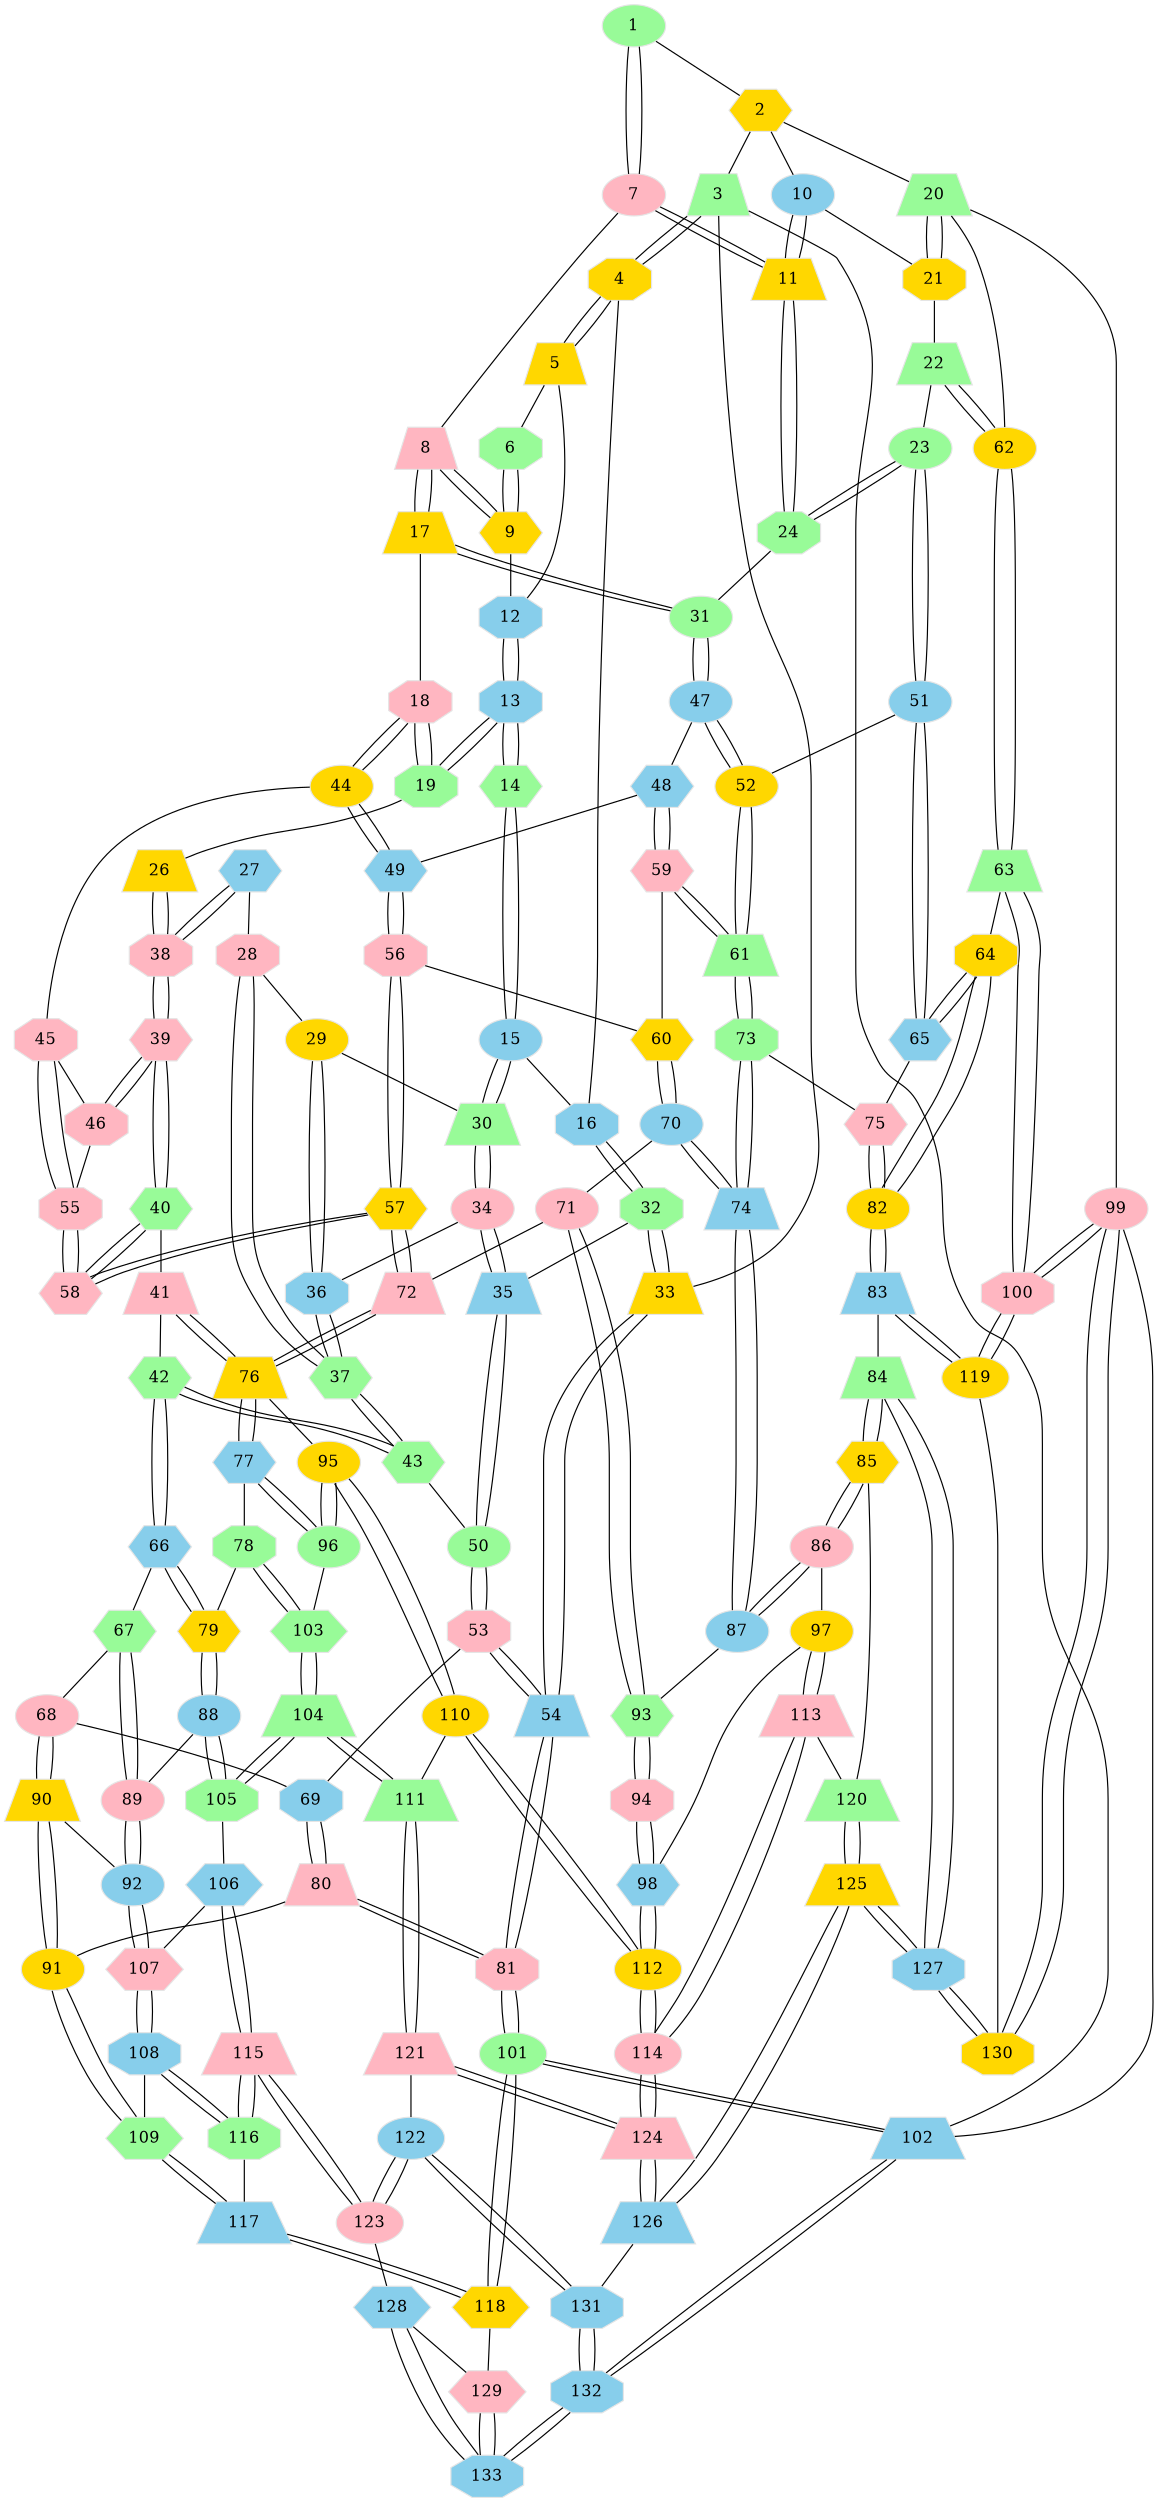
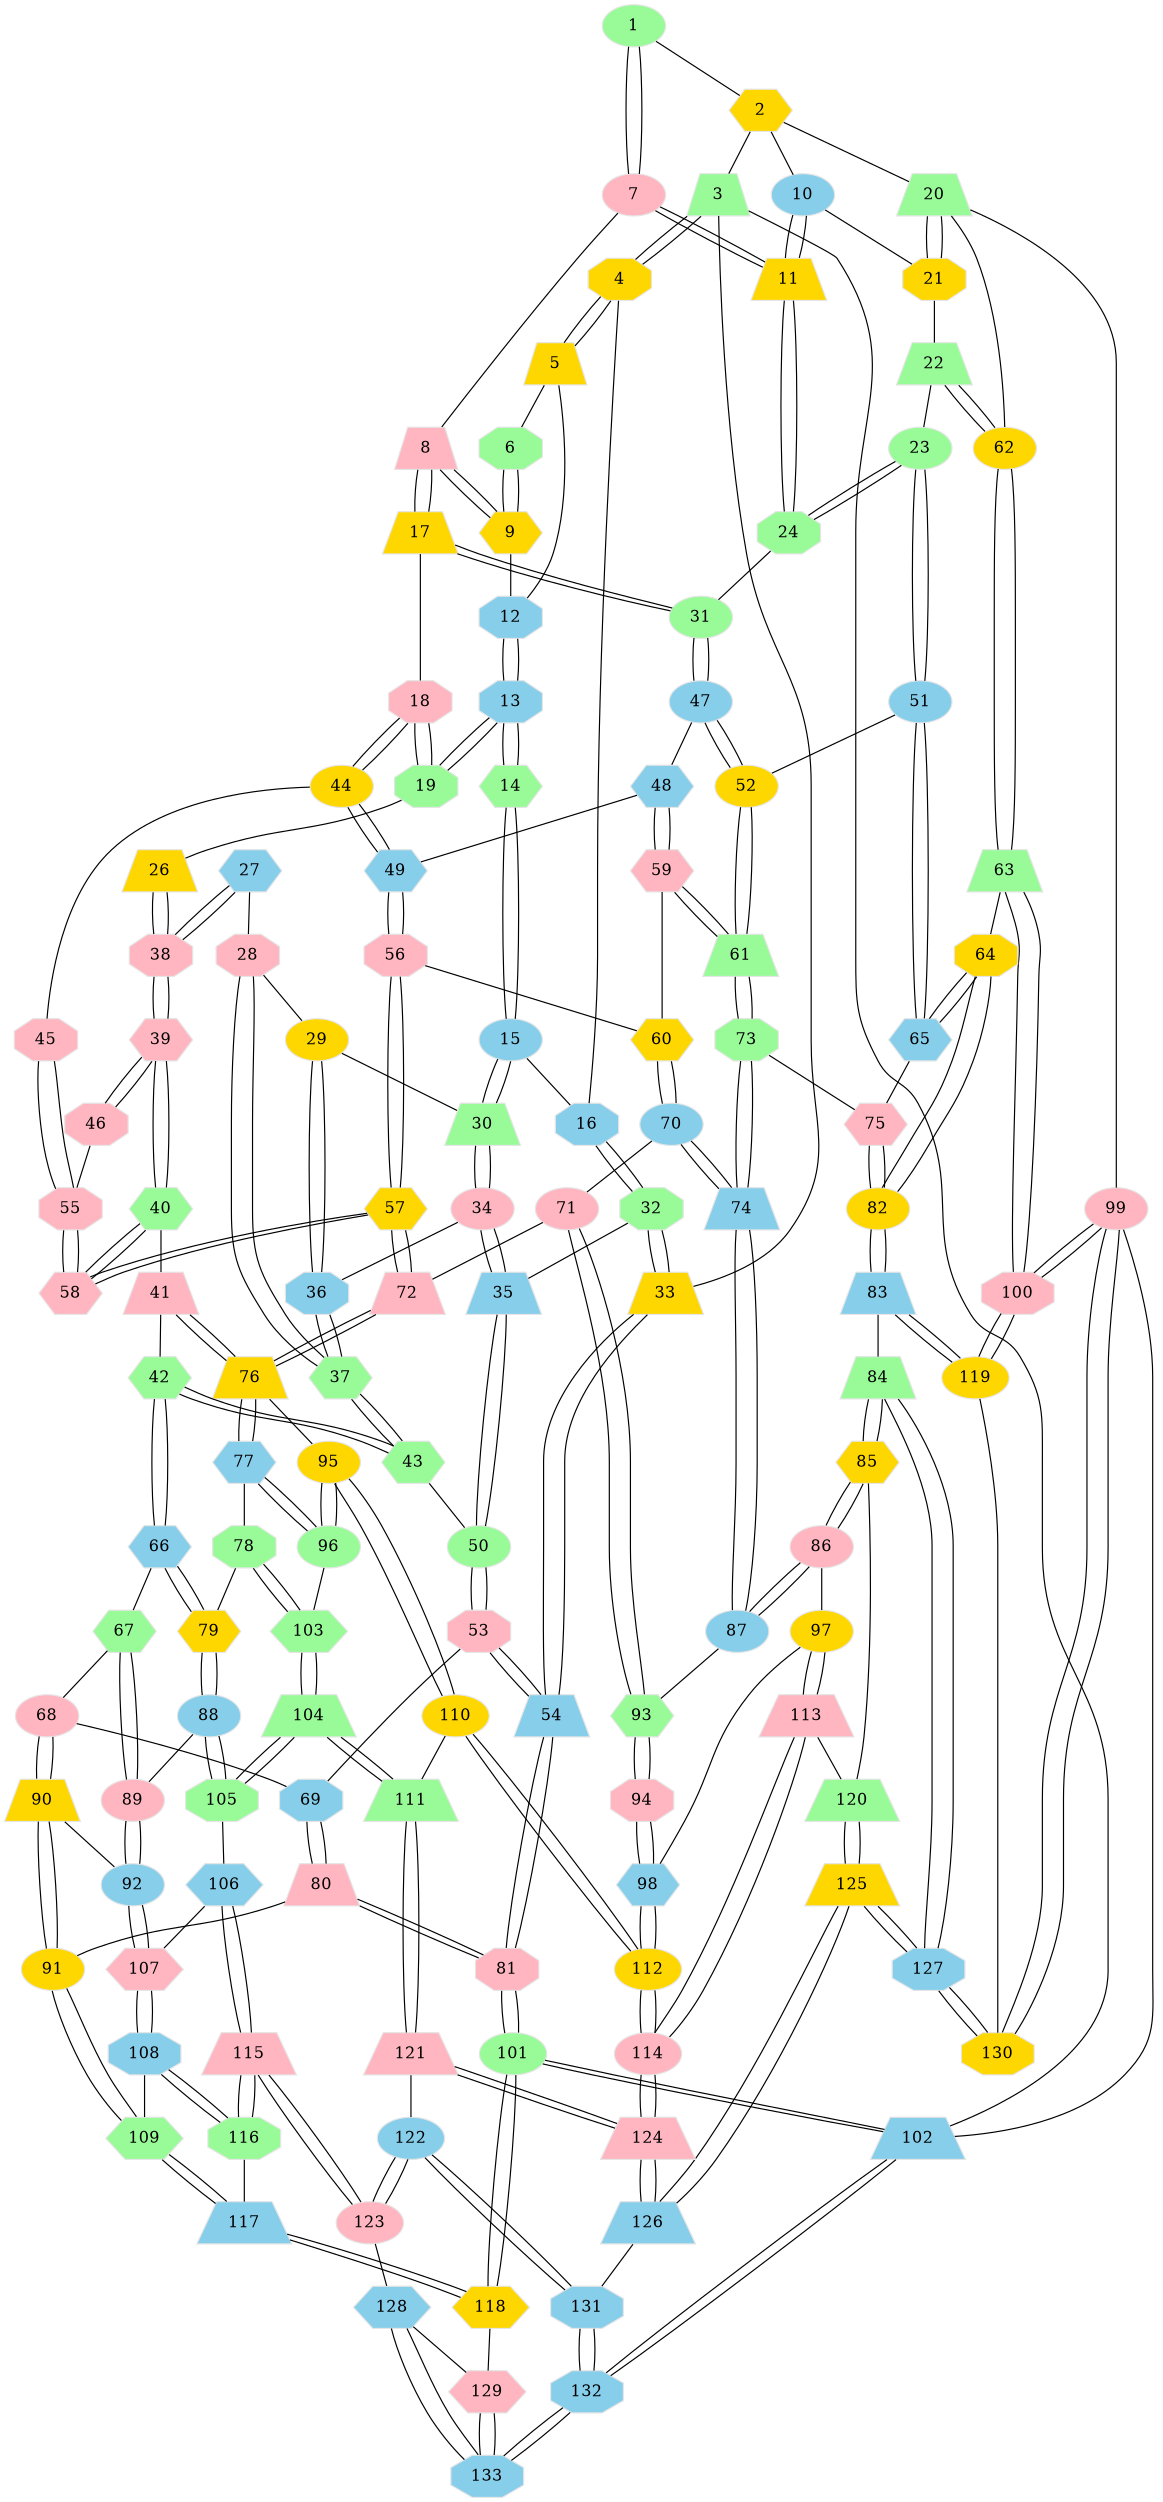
edge "45" -- "46": removed
